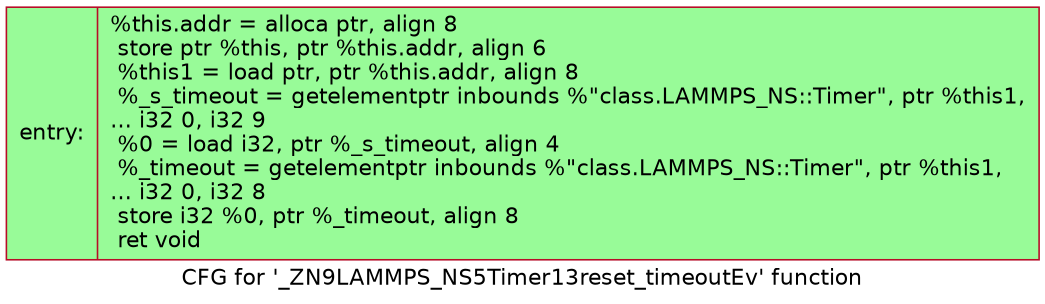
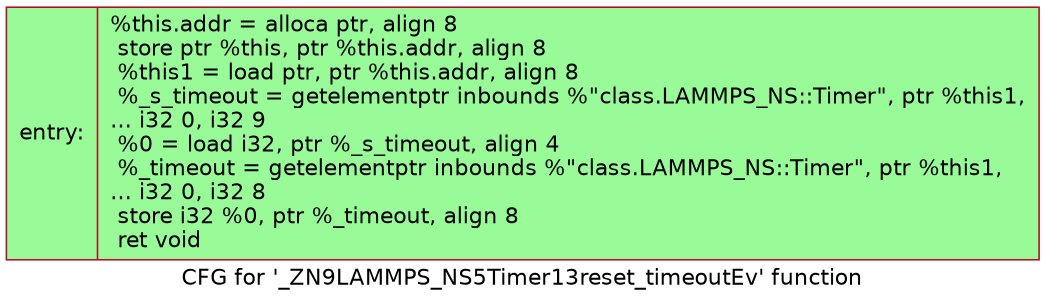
node "entry:": text "store ptr %this, ptr %this.addr, align 6" -> "store ptr %this, ptr %this.addr, align 8"
